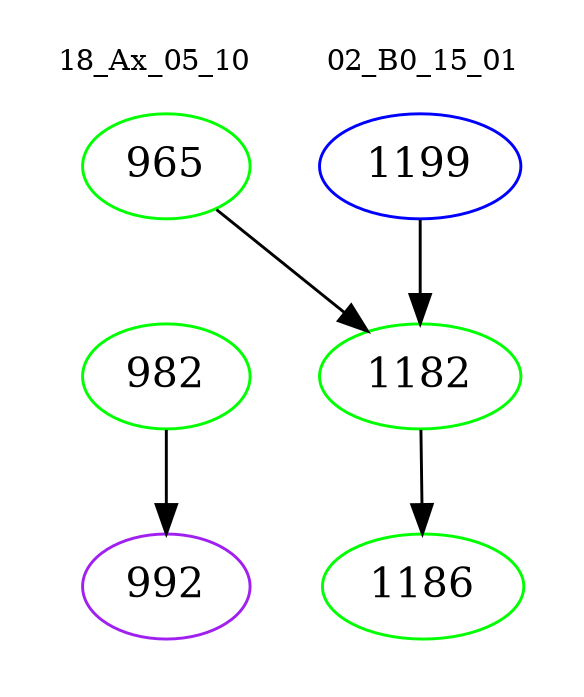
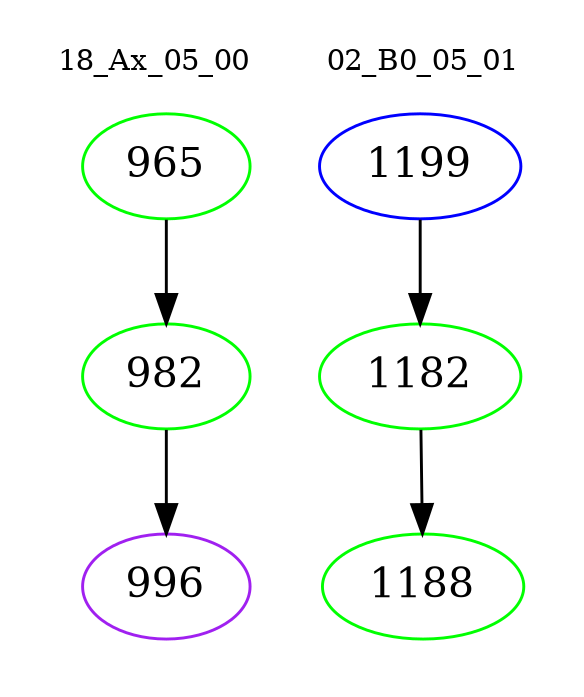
cluster "18_Ax_05_10": label "18_Ax_05_10" -> "18_Ax_05_00"
cluster "02_B0_15_01": label "02_B0_15_01" -> "02_B0_05_01"
edge "965" -> "1182": now "965" -> "982"
node "992": label "992" -> "996"
node "1186": label "1186" -> "1188"
